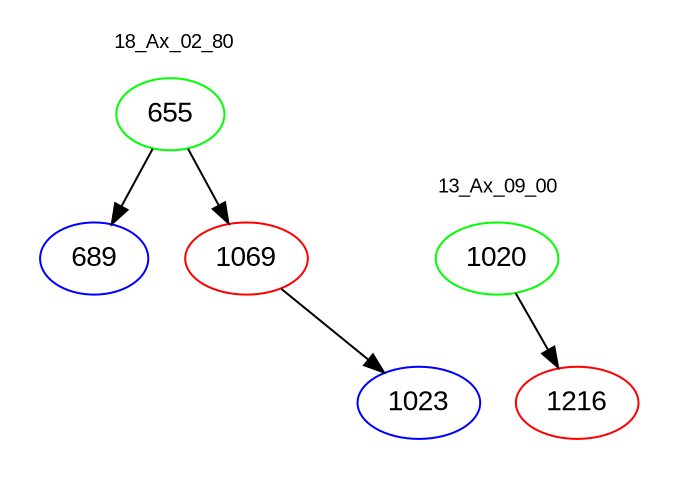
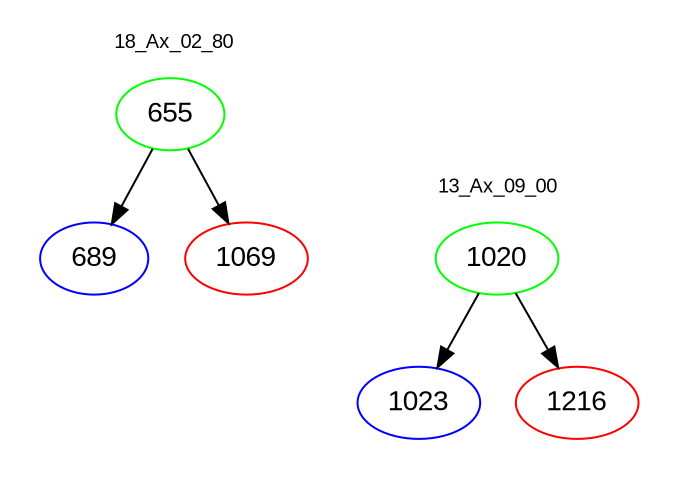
edge "1069" -> "1023": now "1020" -> "1023"
